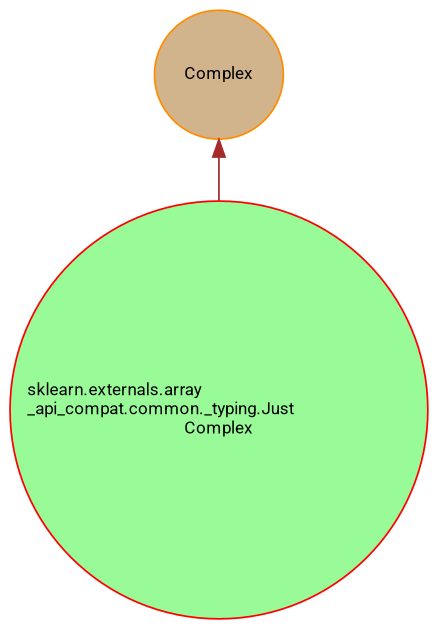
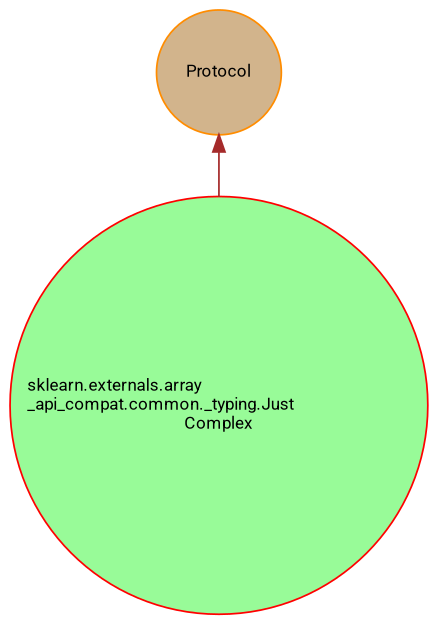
node "Complex": label "Complex" -> "Protocol"
